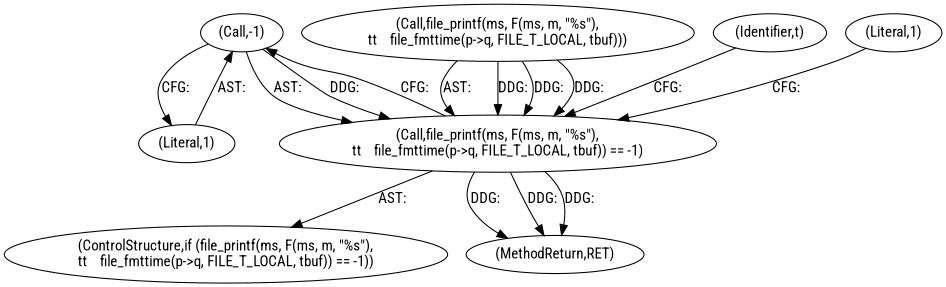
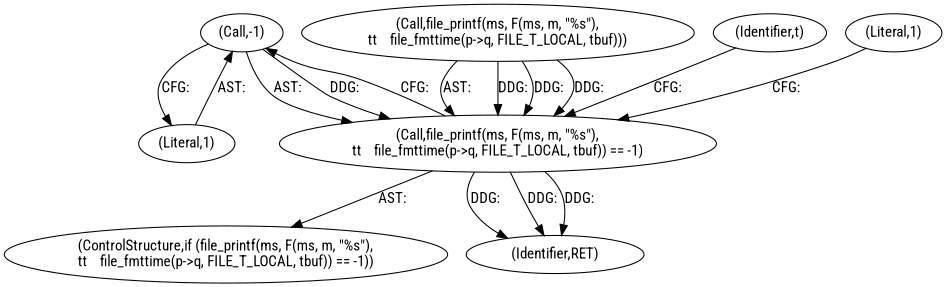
node "(MethodReturn,RET)": label "(MethodReturn,RET)" -> "(Identifier,RET)"
